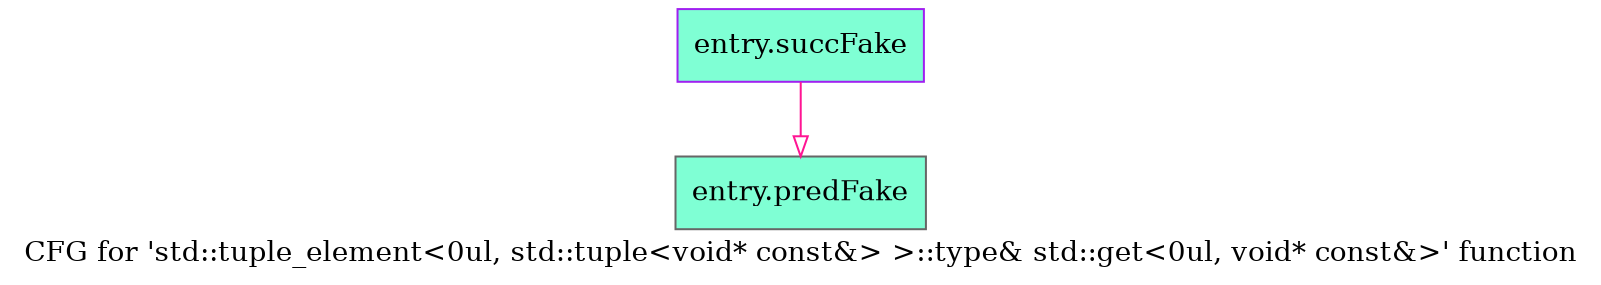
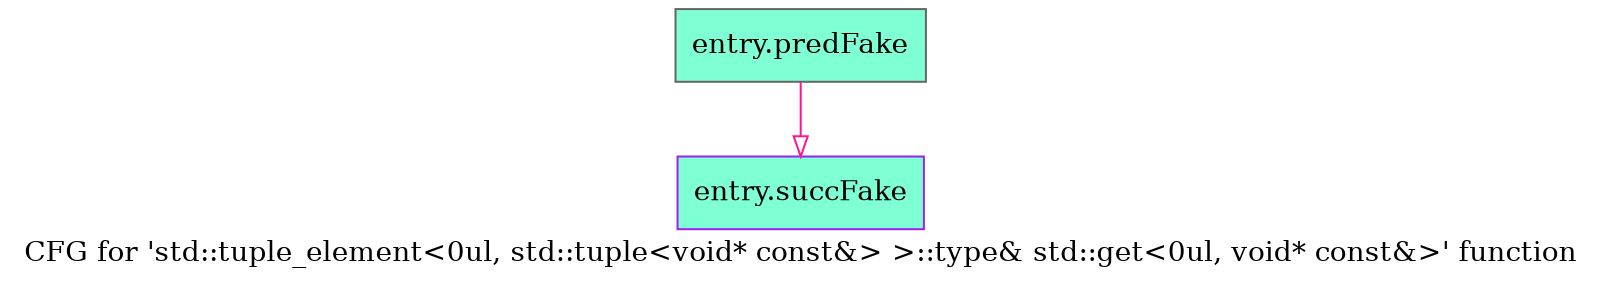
edge "entry.succFake" -> "entry.predFake": reversed
